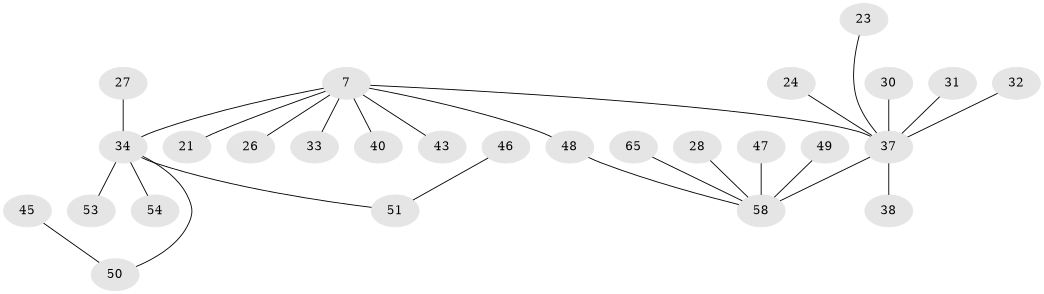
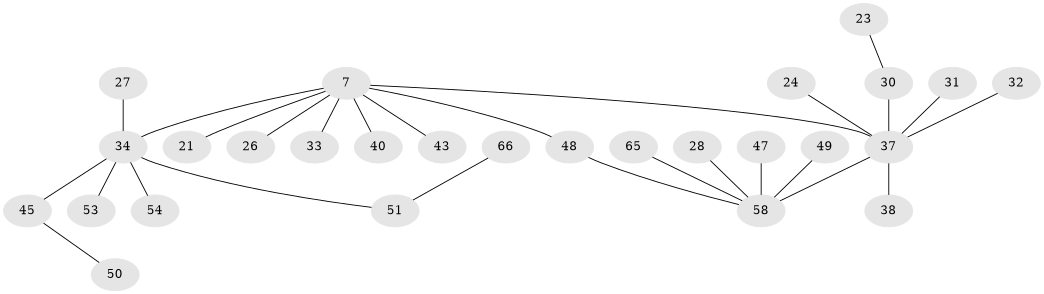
edge "23" -- "37": now "23" -- "30"
node "46": label "46" -> "66"
edge "34" -- "50": now "34" -- "45"
